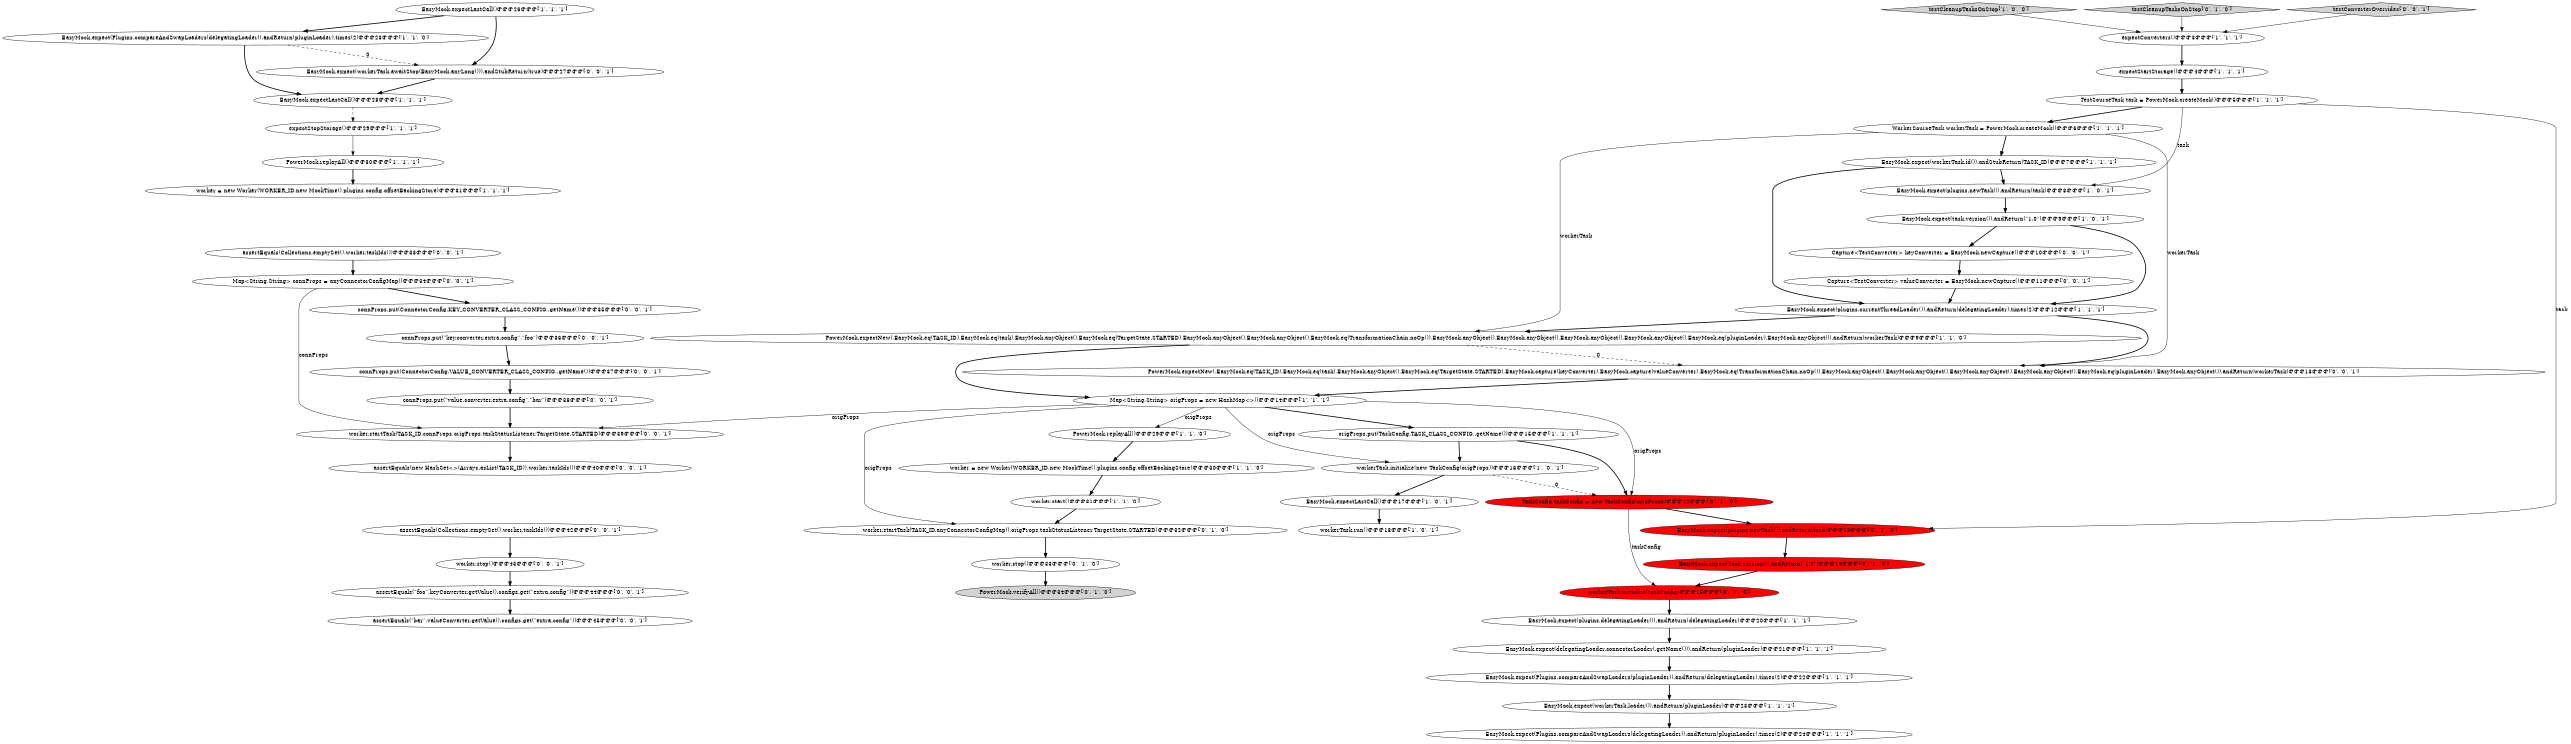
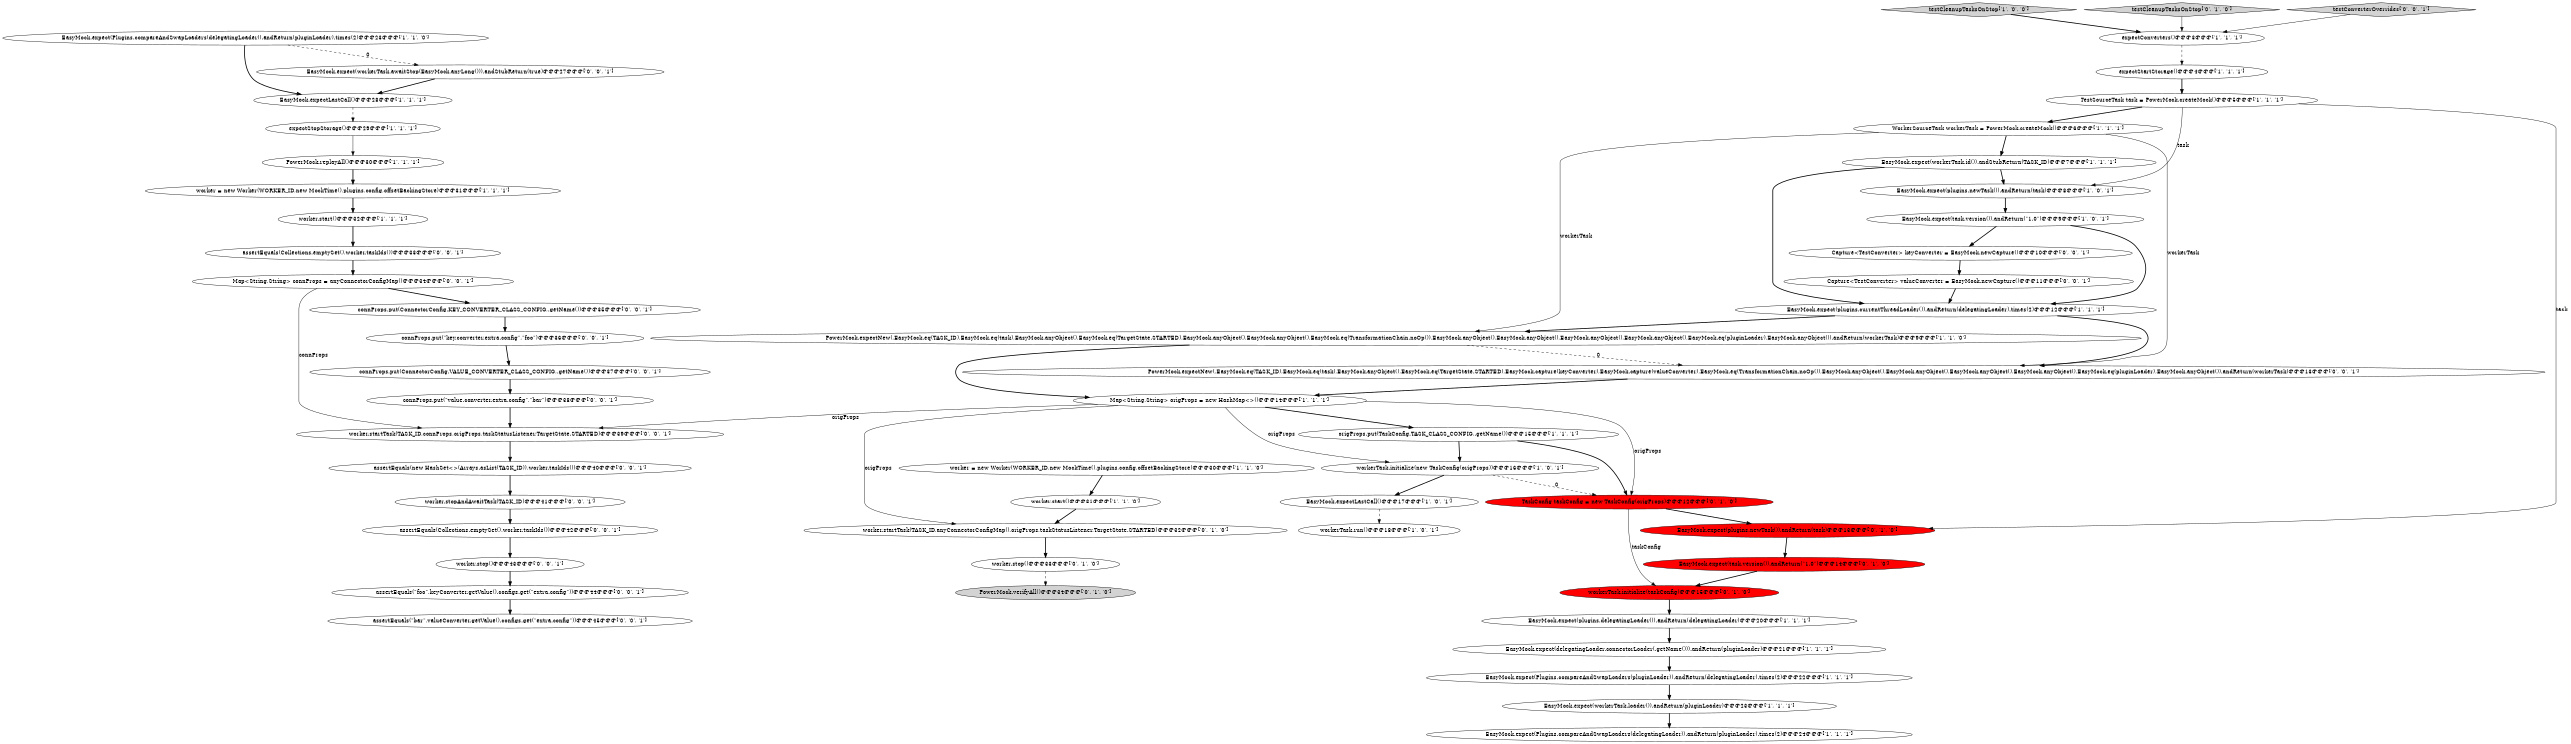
node "EasyMock.expectLastCall()@@@26@@@['1', '1', '1']": removed
edge "testCleanupTasksOnStop['1', '0', '0']" -> "expectConverters()@@@3@@@['1', '1', '1']": style solid -> bold
edge "expectConverters()@@@3@@@['1', '1', '1']" -> "expectStartStorage()@@@4@@@['1', '1', '1']": style bold -> dashed
node "worker.start()@@@32@@@['1', '1', '1']": added
node "PowerMock.replayAll()@@@29@@@['1', '1', '0']": removed
node "worker.stopAndAwaitTask(TASK_ID)@@@41@@@['0', '0', '1']": added
edge "EasyMock.expectLastCall()@@@17@@@['1', '0', '1']" -> "workerTask.run()@@@18@@@['1', '0', '1']": style bold -> dashed
edge "worker.stop()@@@33@@@['0', '1', '0']" -> "PowerMock.verifyAll()@@@34@@@['0', '1', '0']": style bold -> dashed
